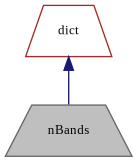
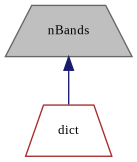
edge "nBands" -> "dict": reversed
